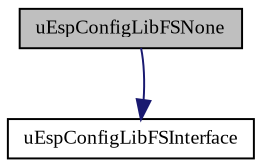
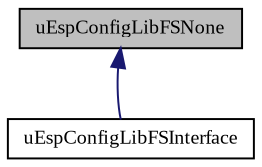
edge "uEspConfigLibFSNone" -> "uEspConfigLibFSInterface": reversed
